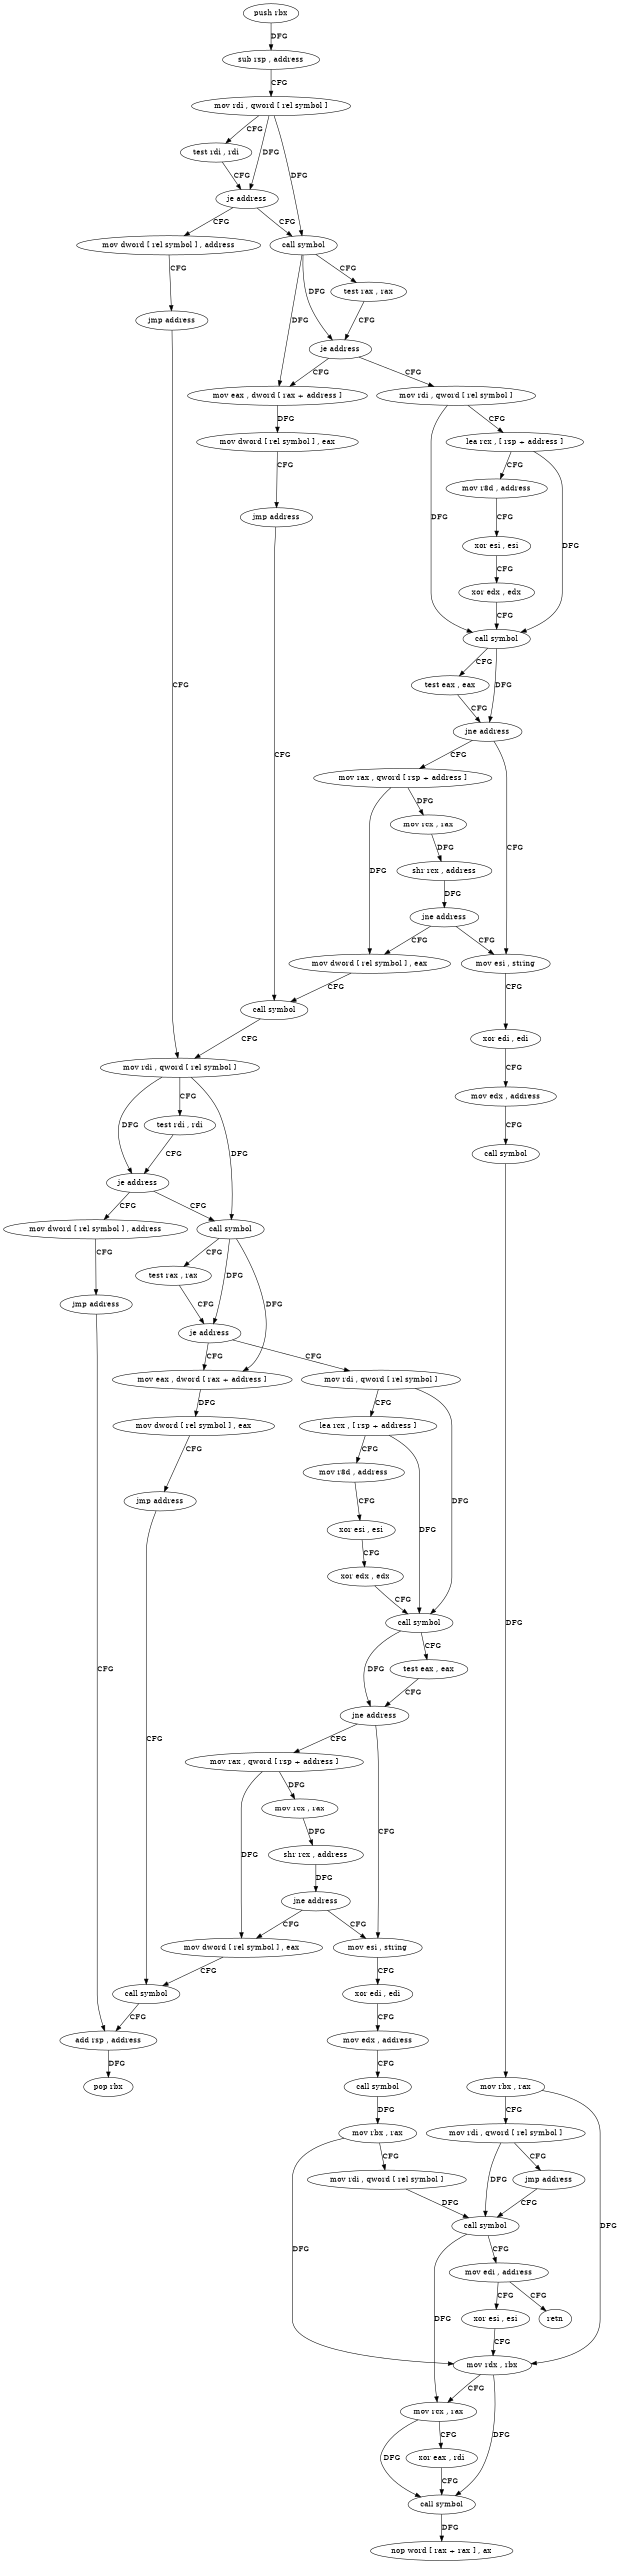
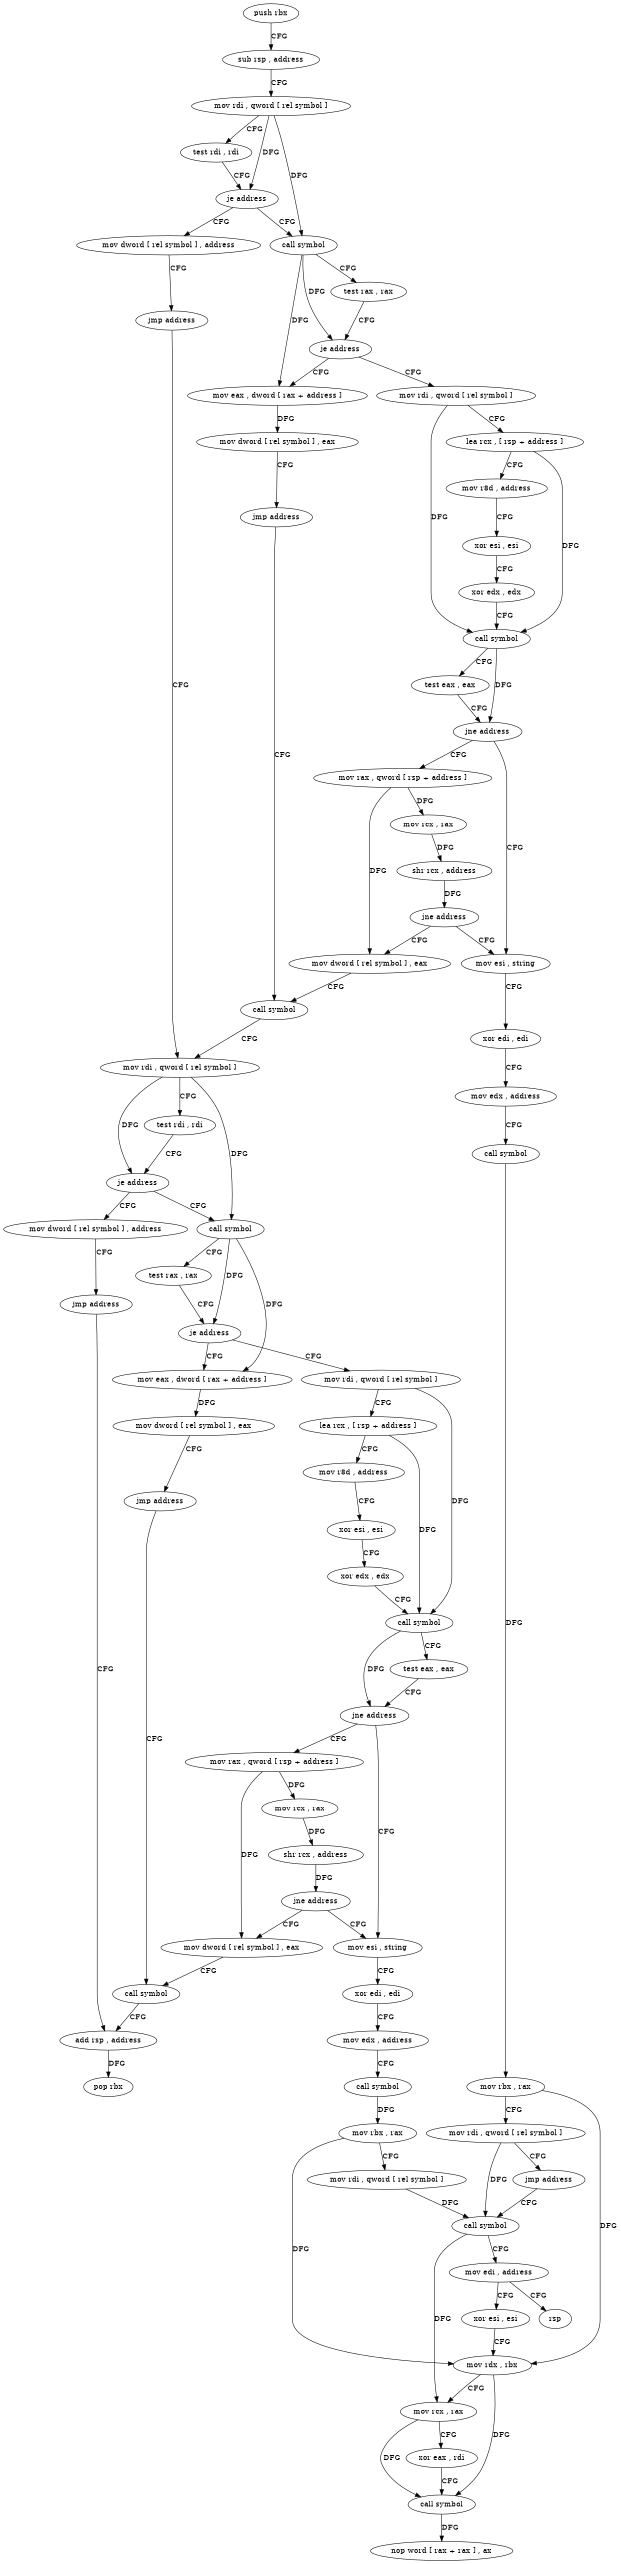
edge "push rbx" -> "sub rsp , address": label "DFG" -> "CFG"
node "retn": label "retn" -> "rsp"
